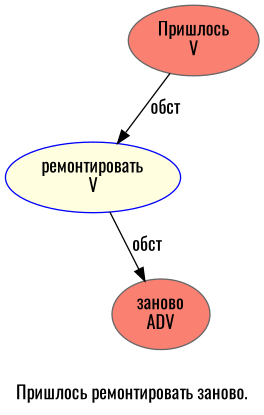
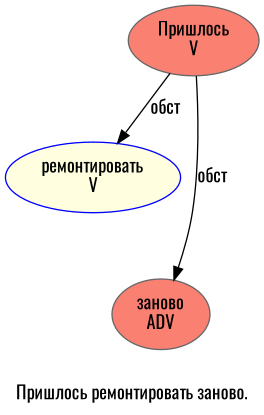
edge "ремонтировать V" -> "заново ADV": now "Пришлось V" -> "заново ADV"
